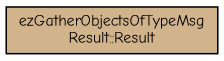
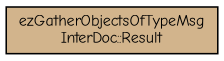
node "ezGatherObjectsOfTypeMsg Result::Result": label "ezGatherObjectsOfTypeMsg Result::Result" -> "ezGatherObjectsOfTypeMsg InterDoc::Result"
